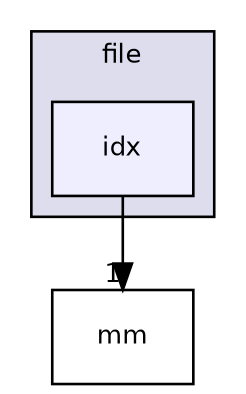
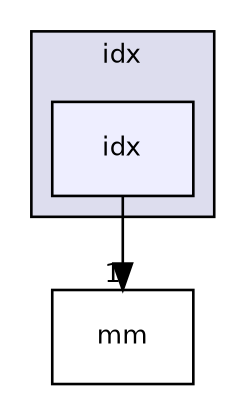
cluster "file": label "file" -> "idx"
